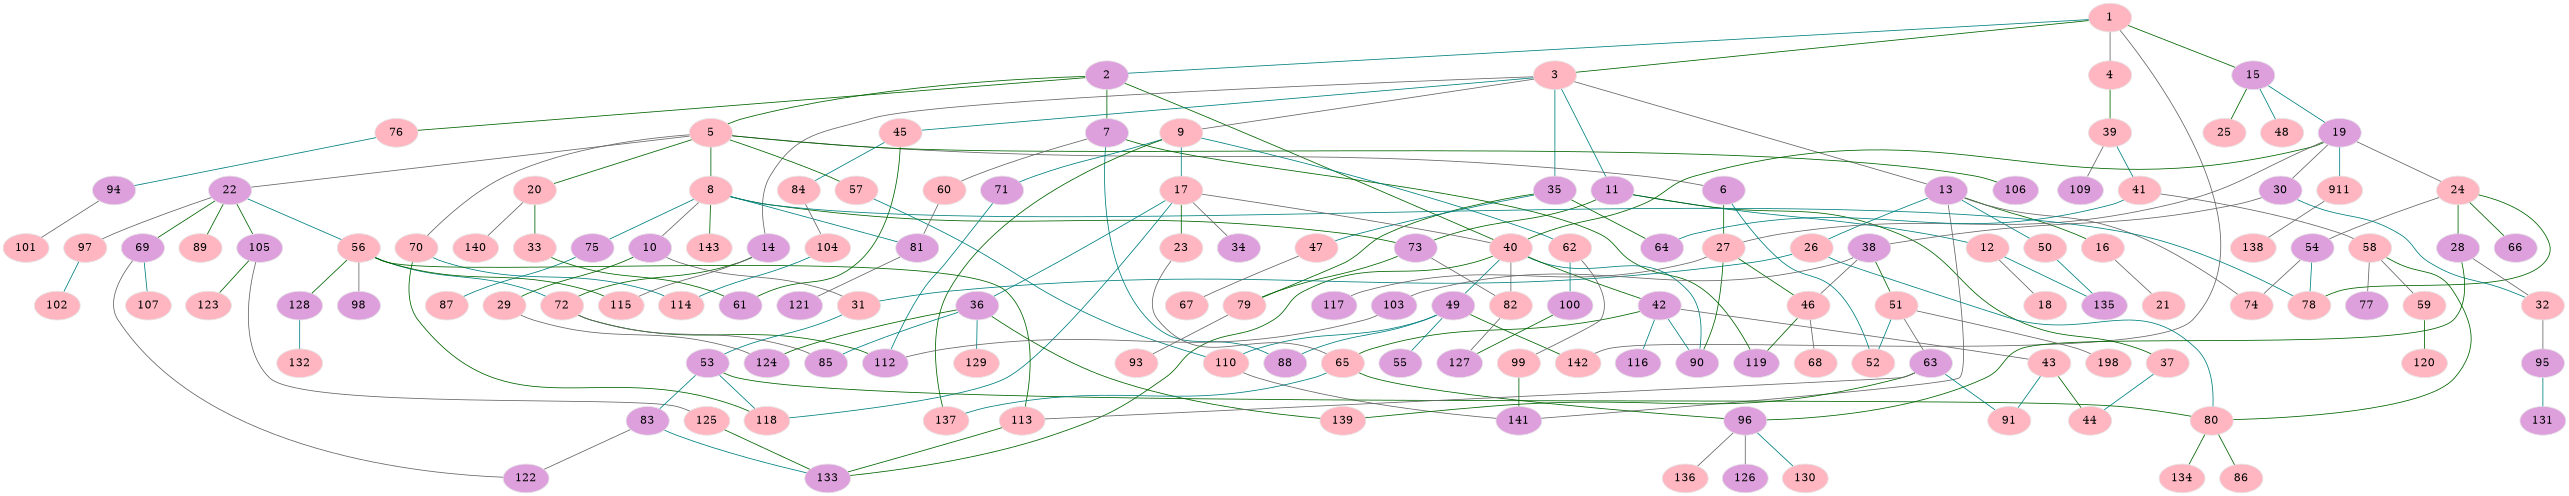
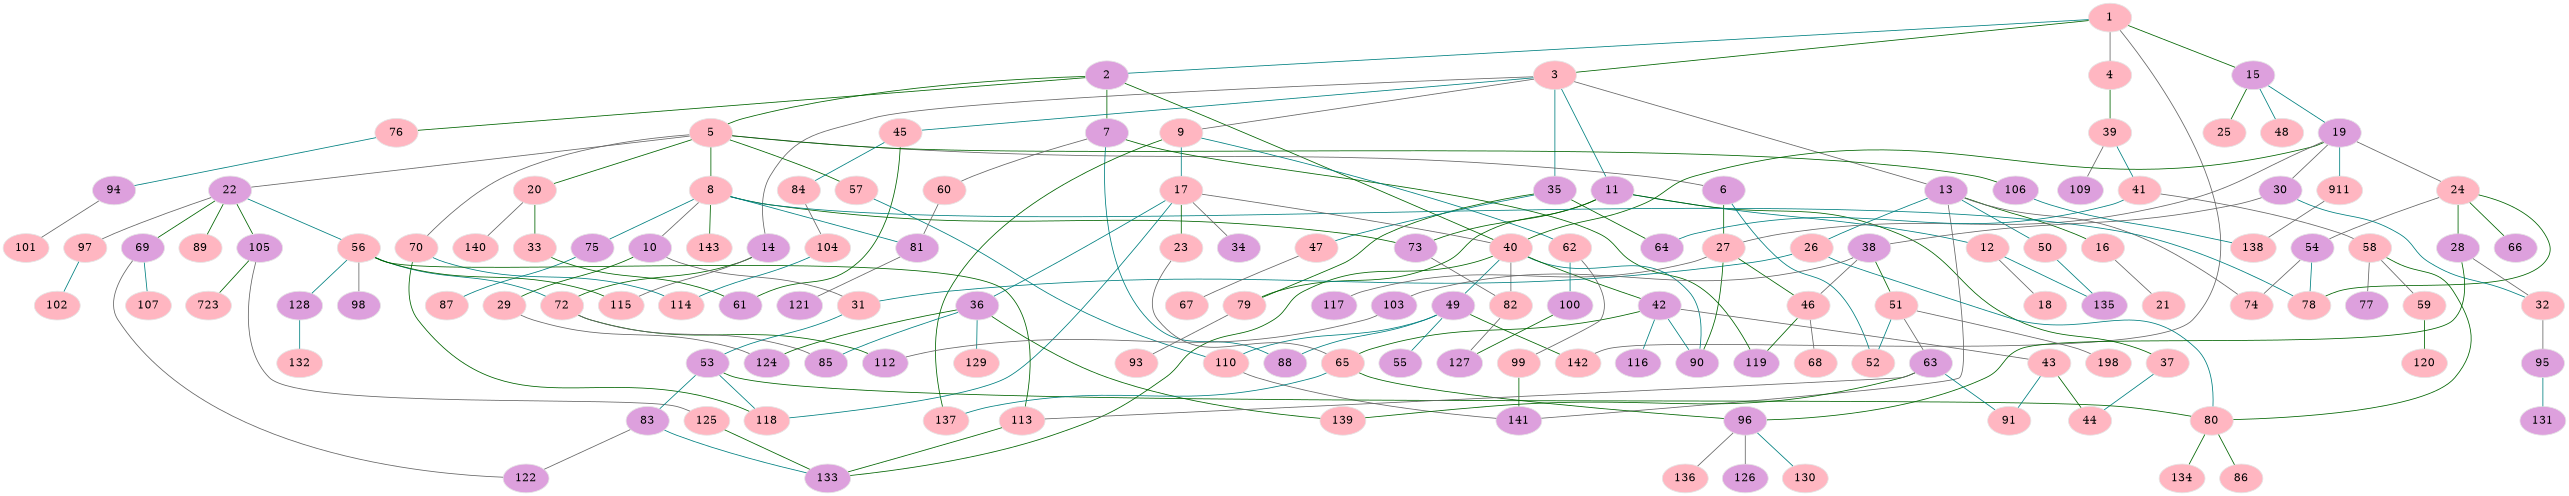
node "71": removed
edge "106" -- "138": added
edge "73" -- "79": now "11" -- "79"
edge "56" -- "128": color darkgreen -> teal
node "123": label "123" -> "723"
